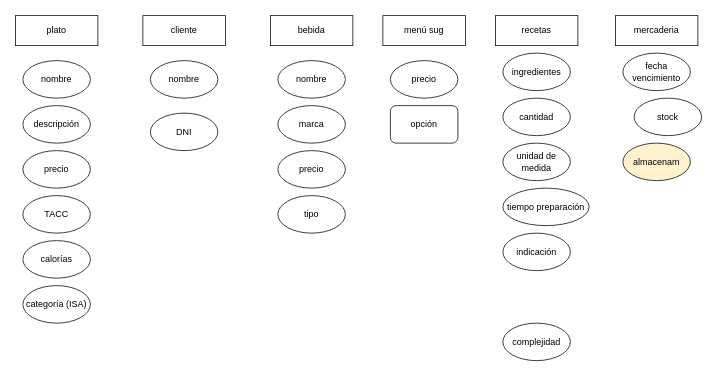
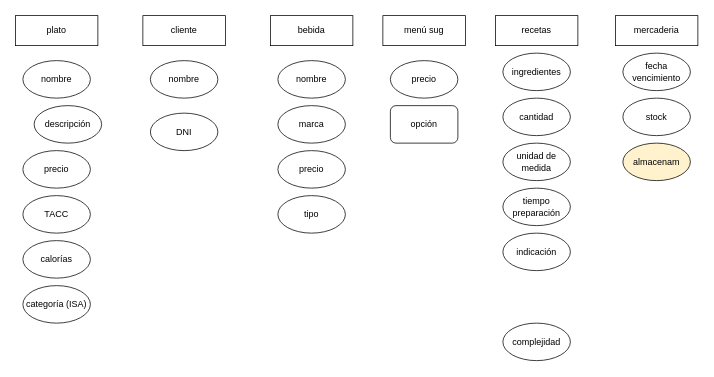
node "stock": moved (668, 117) -> (657, 117)
node "descripción": moved (57, 124) -> (68, 124)
node "tiempo preparación": size 86x38 -> 68x38
